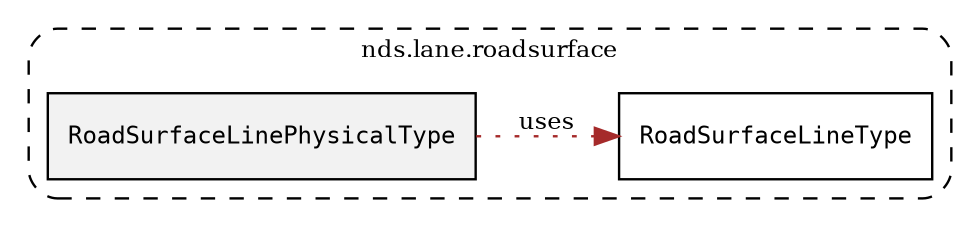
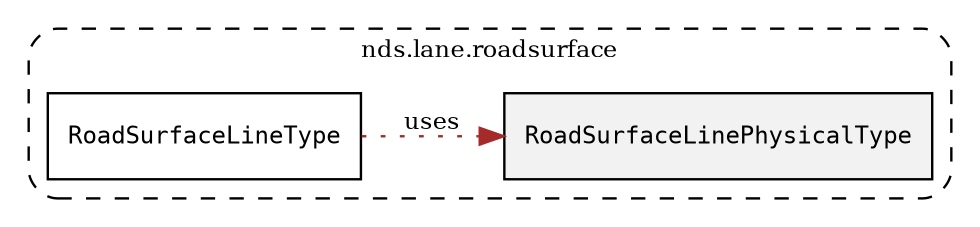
edge "RoadSurfaceLinePhysicalType" -> "RoadSurfaceLineType": reversed
